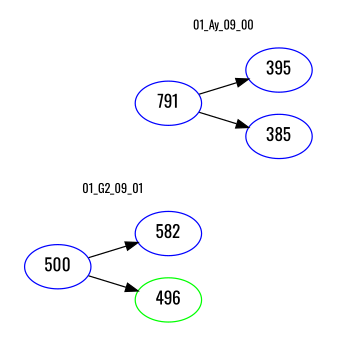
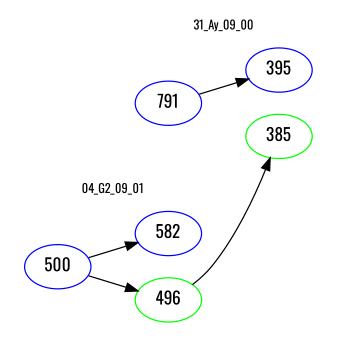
cluster "01_Ay_09_00": label "01_Ay_09_00" -> "31_Ay_09_00"
edge "791" -> "385": now "496" -> "385"
node "385": color blue -> green
cluster "01_G2_09_01": label "01_G2_09_01" -> "04_G2_09_01"
